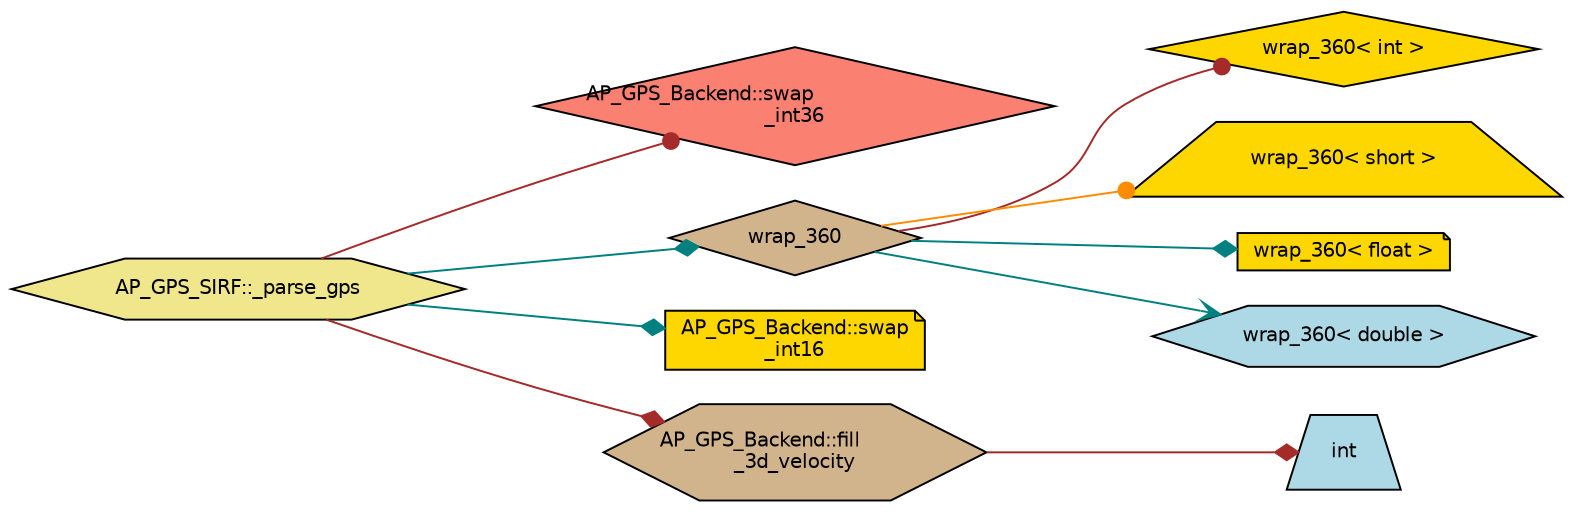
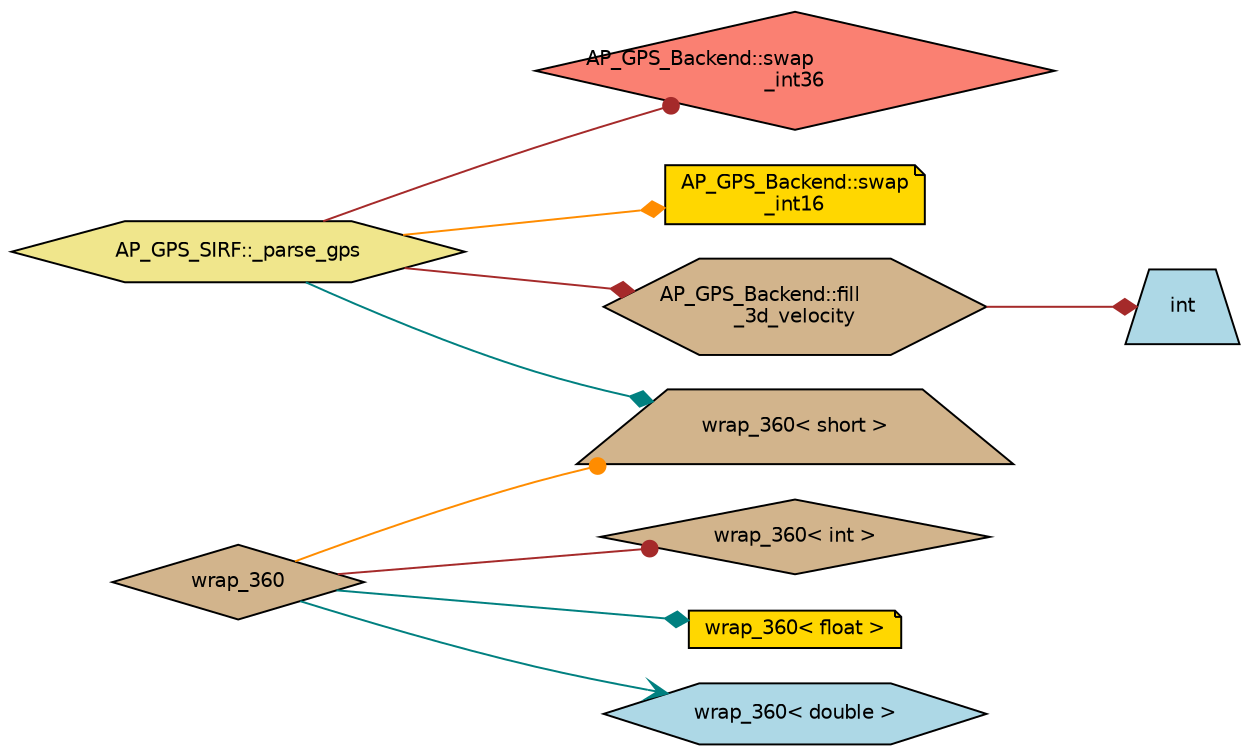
node "wrap_360< int >": fillcolor gold -> tan
node "wrap_360< short >": fillcolor gold -> tan
edge "AP_GPS_SIRF::_parse_gps" -> "wrap_360": now "AP_GPS_SIRF::_parse_gps" -> "wrap_360< short >"
edge "AP_GPS_SIRF::_parse_gps" -> "AP_GPS_Backend::swap _int16": color teal -> darkorange
